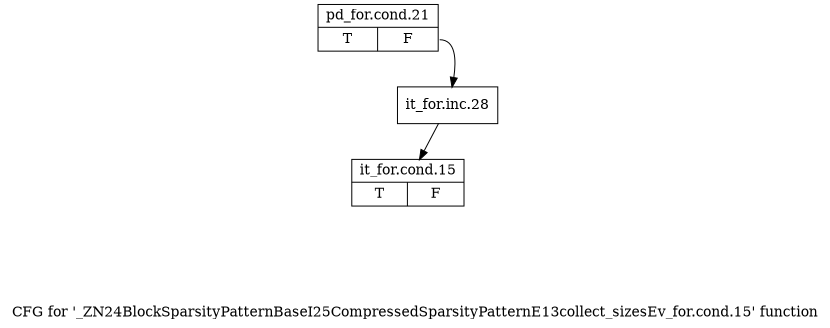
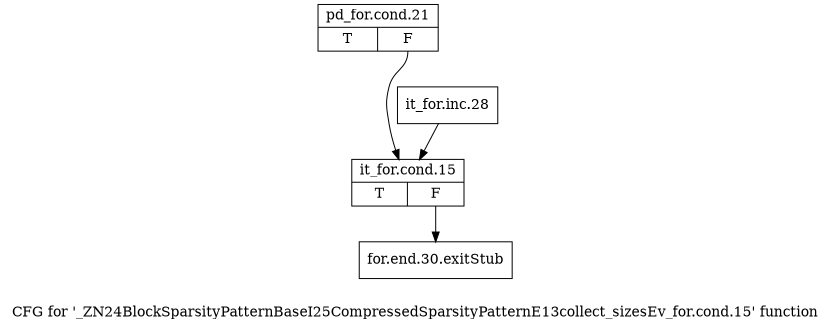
edge "pd_for.cond.21" -> "it_for.inc.28": now "pd_for.cond.21" -> "it_for.cond.15"
node "for.end.30.exitStub": added
